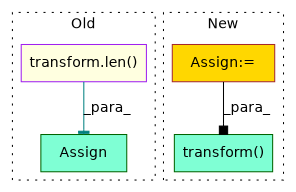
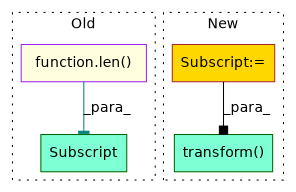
node "transform.len()": label "transform.len()" -> "function.len()"
node "Assign:=": label "Assign:=" -> "Subscript:="
node "Assign": label "Assign" -> "Subscript"
